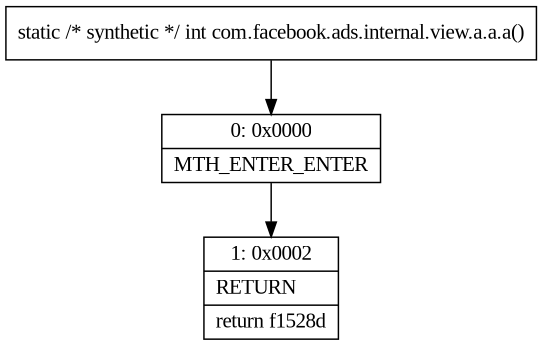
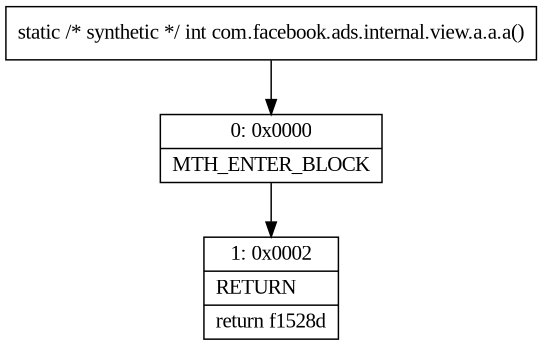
node "0: 0x0000": text "MTH_ENTER_ENTER" -> "MTH_ENTER_BLOCK"
